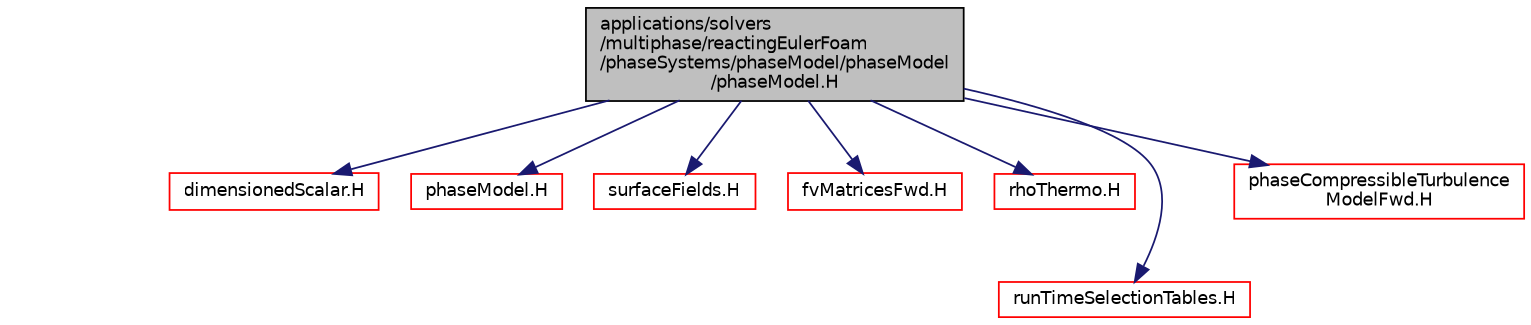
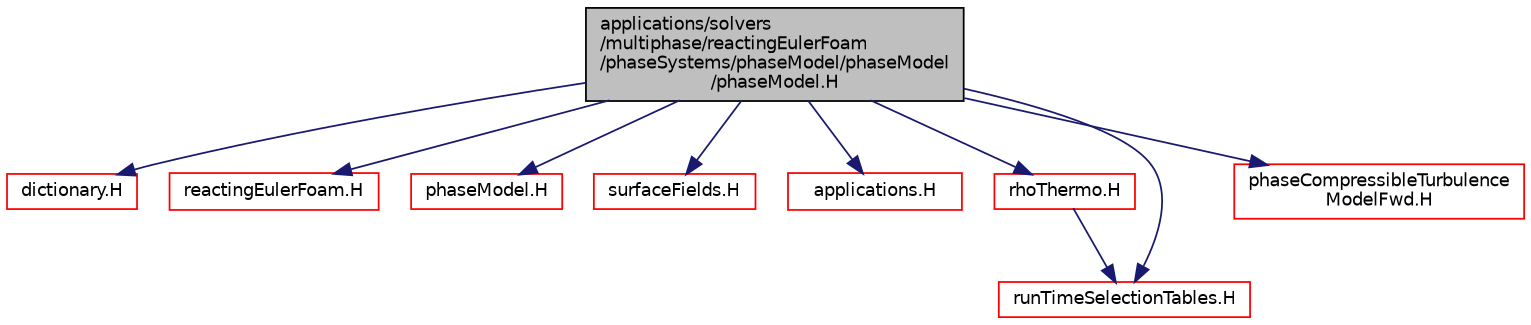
node "dictionary.H": added
node "dimensionedScalar.H": label "dimensionedScalar.H" -> "reactingEulerFoam.H"
node "fvMatricesFwd.H": label "fvMatricesFwd.H" -> "applications.H"
edge "rhoThermo.H" -> "runTimeSelectionTables.H": added
